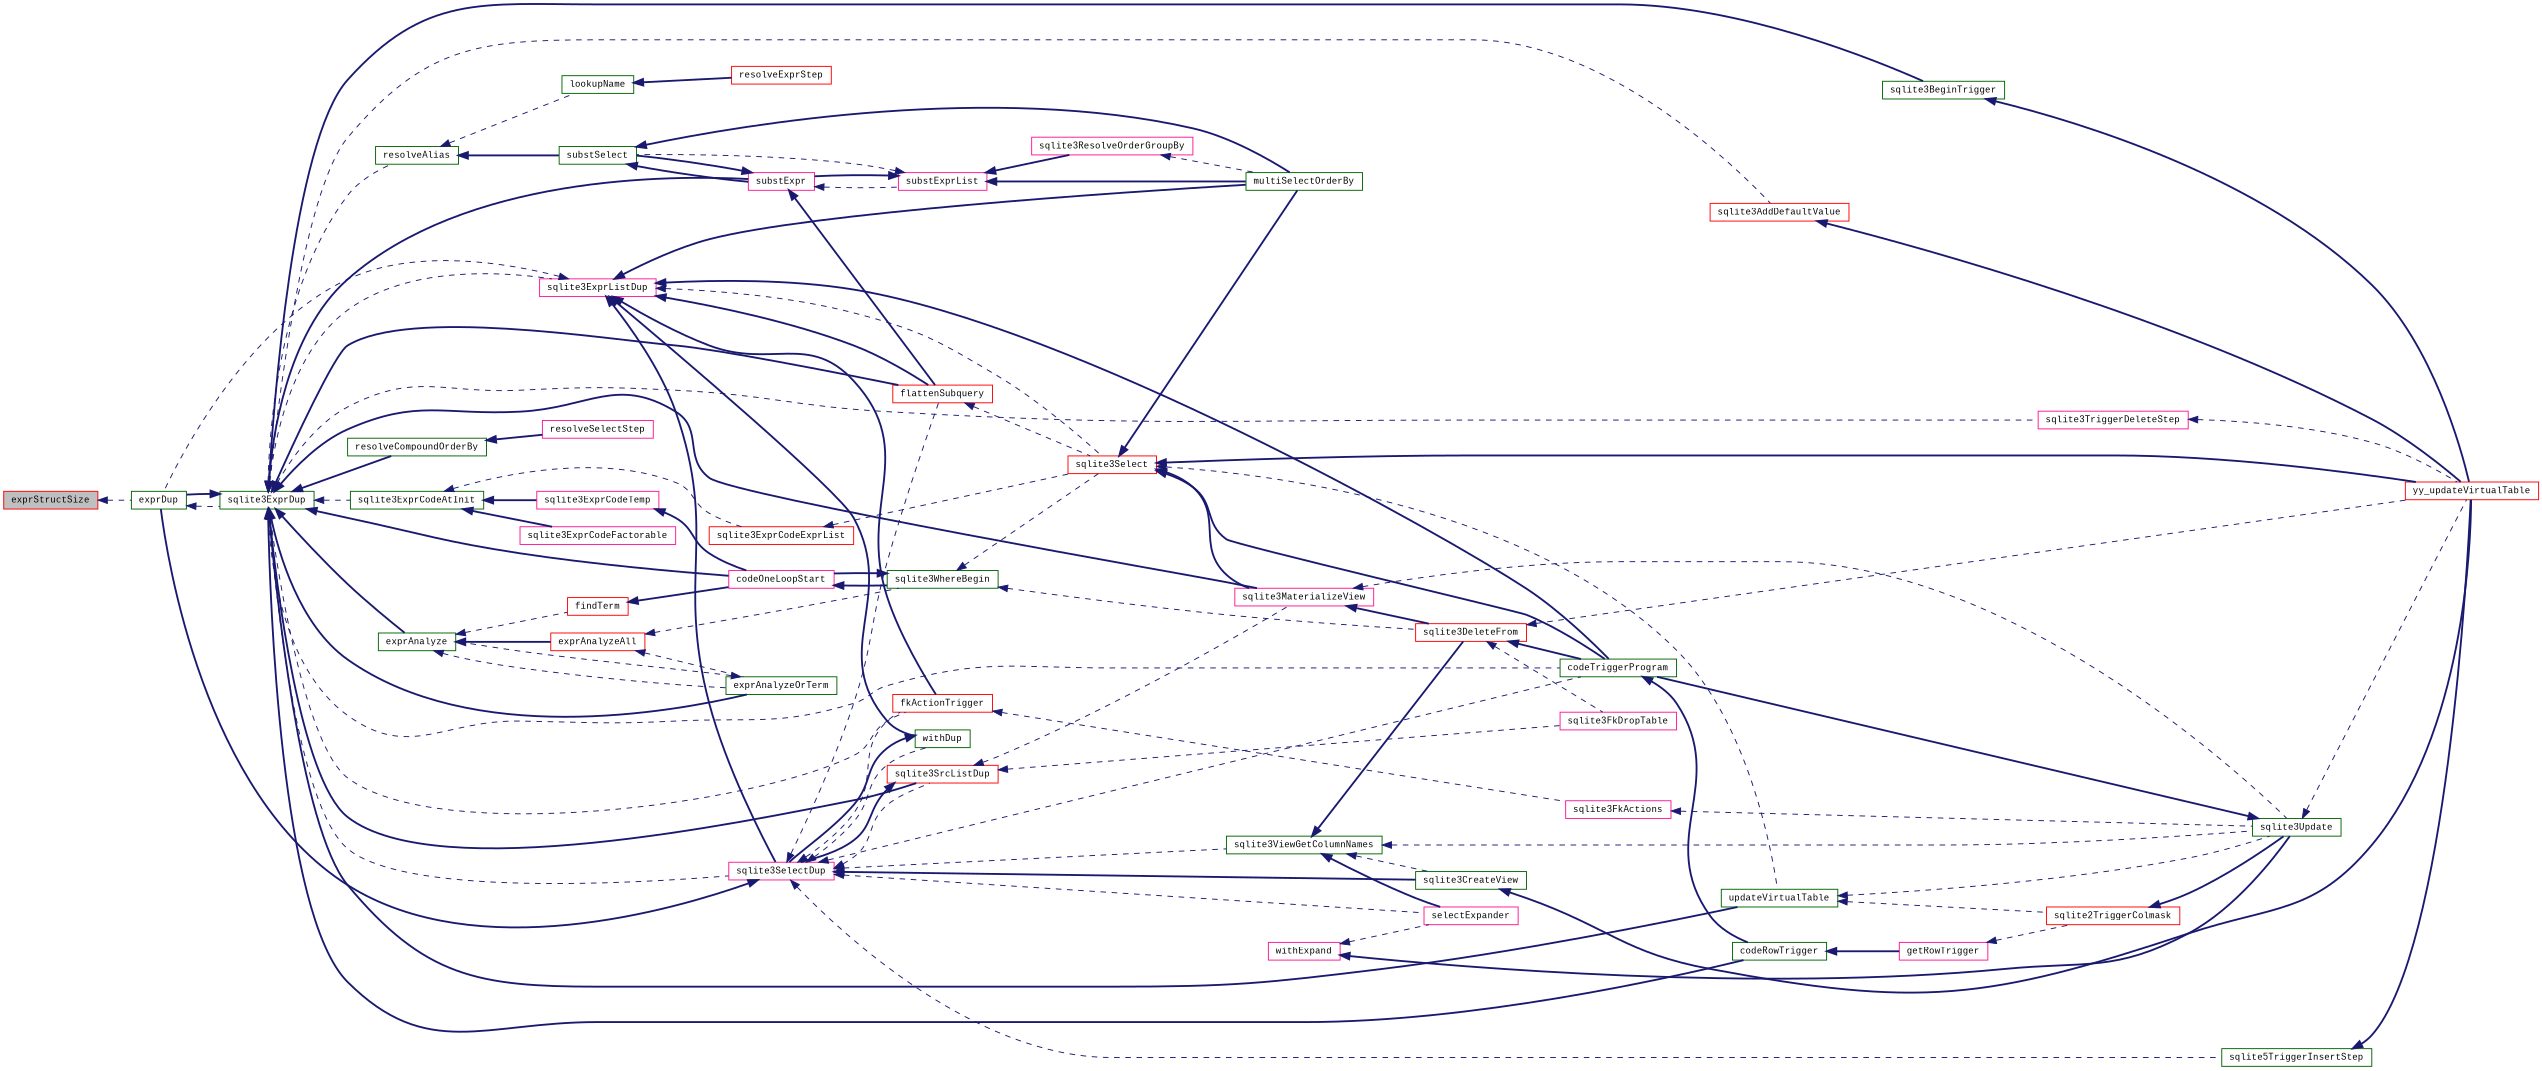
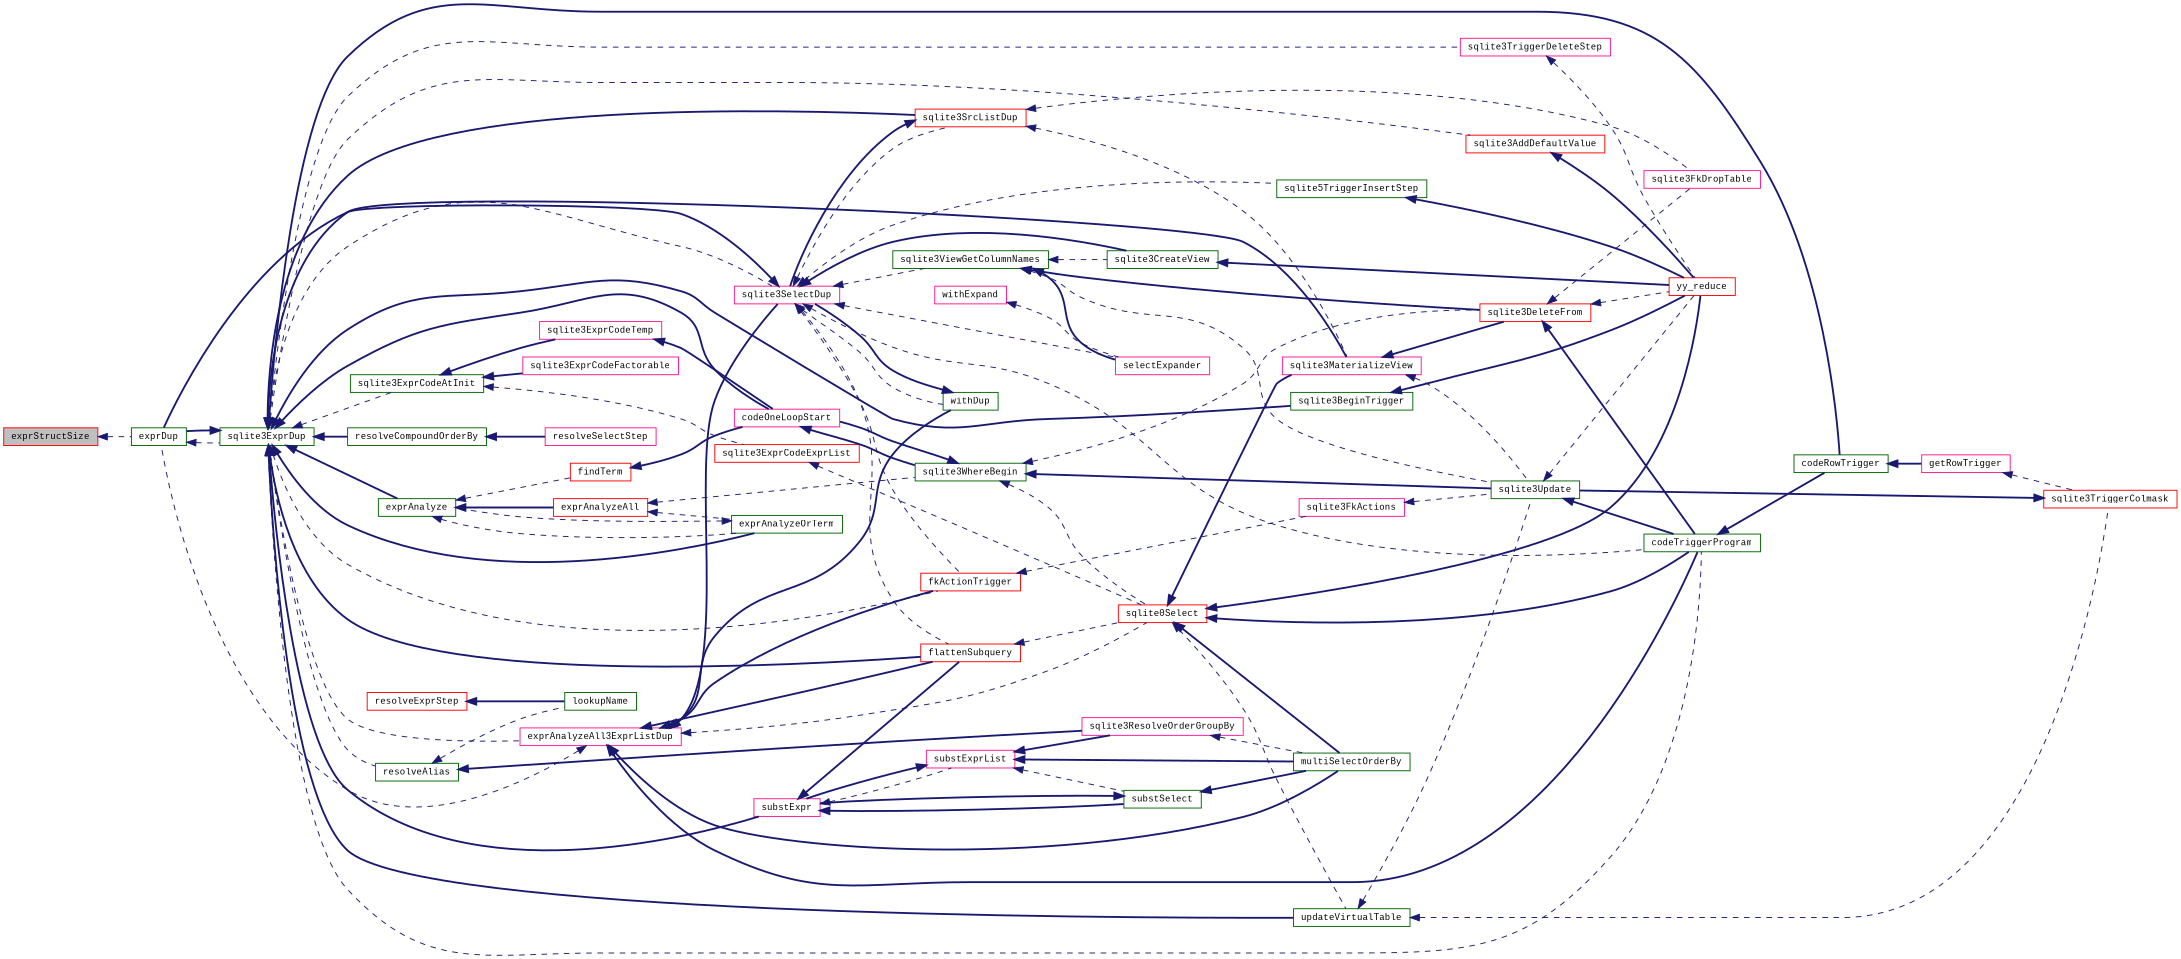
edge "resolveExprStep" -> "lookupName": reversed
edge "substSelect" -> "resolveAlias": now "sqlite3ResolveOrderGroupBy" -> "resolveAlias"
node "sqlite3ExprListDup": label "sqlite3ExprListDup" -> "exprAnalyzeAll3ExprListDup"
node "sqlite3Select": label "sqlite3Select" -> "sqlite0Select"
node "yy_updateVirtualTable": label "yy_updateVirtualTable" -> "yy_reduce"
node "sqlite2TriggerColmask": label "sqlite2TriggerColmask" -> "sqlite3TriggerColmask"
edge "sqlite3Update" -> "withExpand": now "sqlite3Update" -> "sqlite3WhereBegin"
